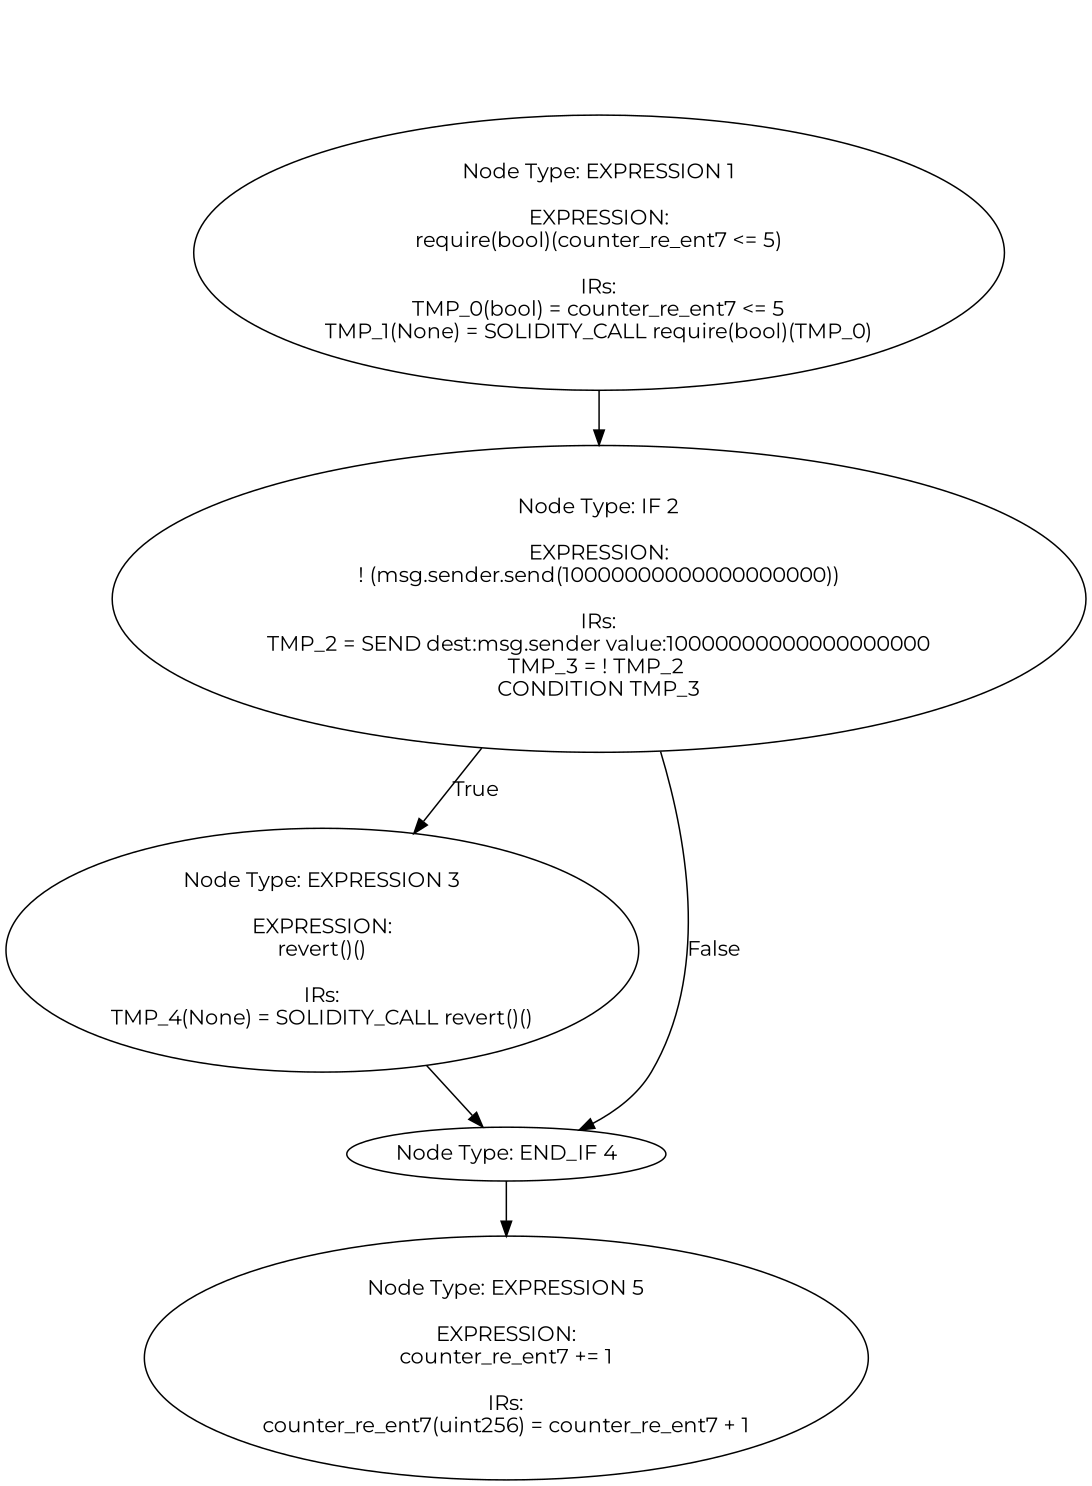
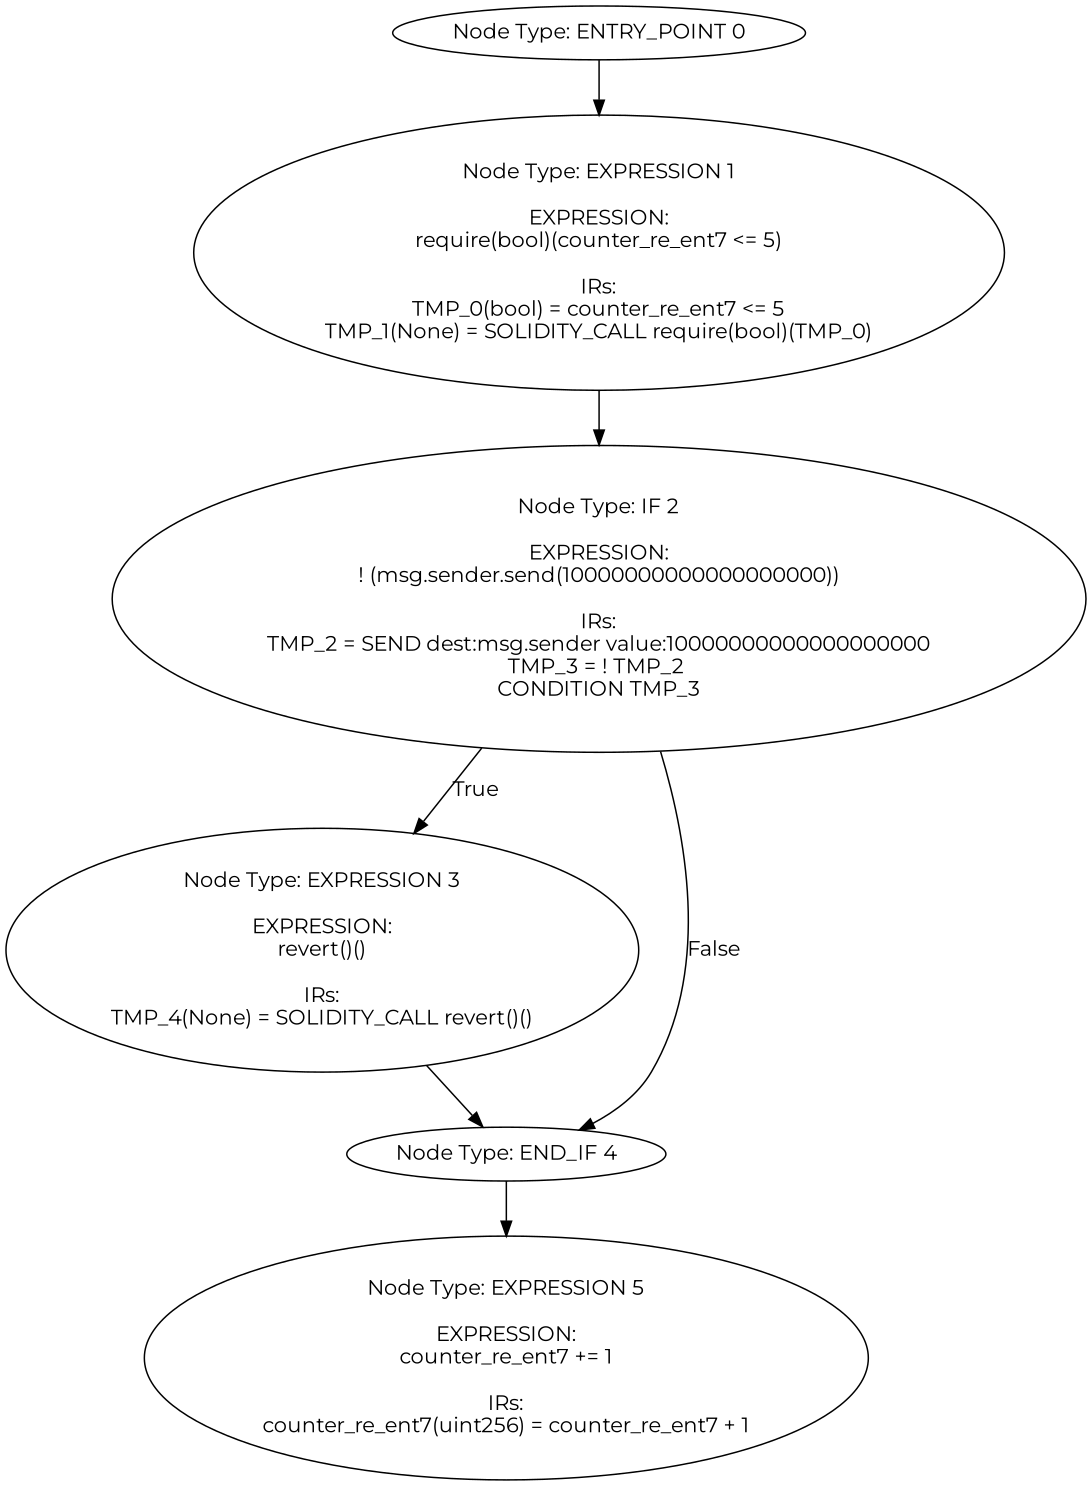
node "Node Type: ENTRY_POINT 0": added
